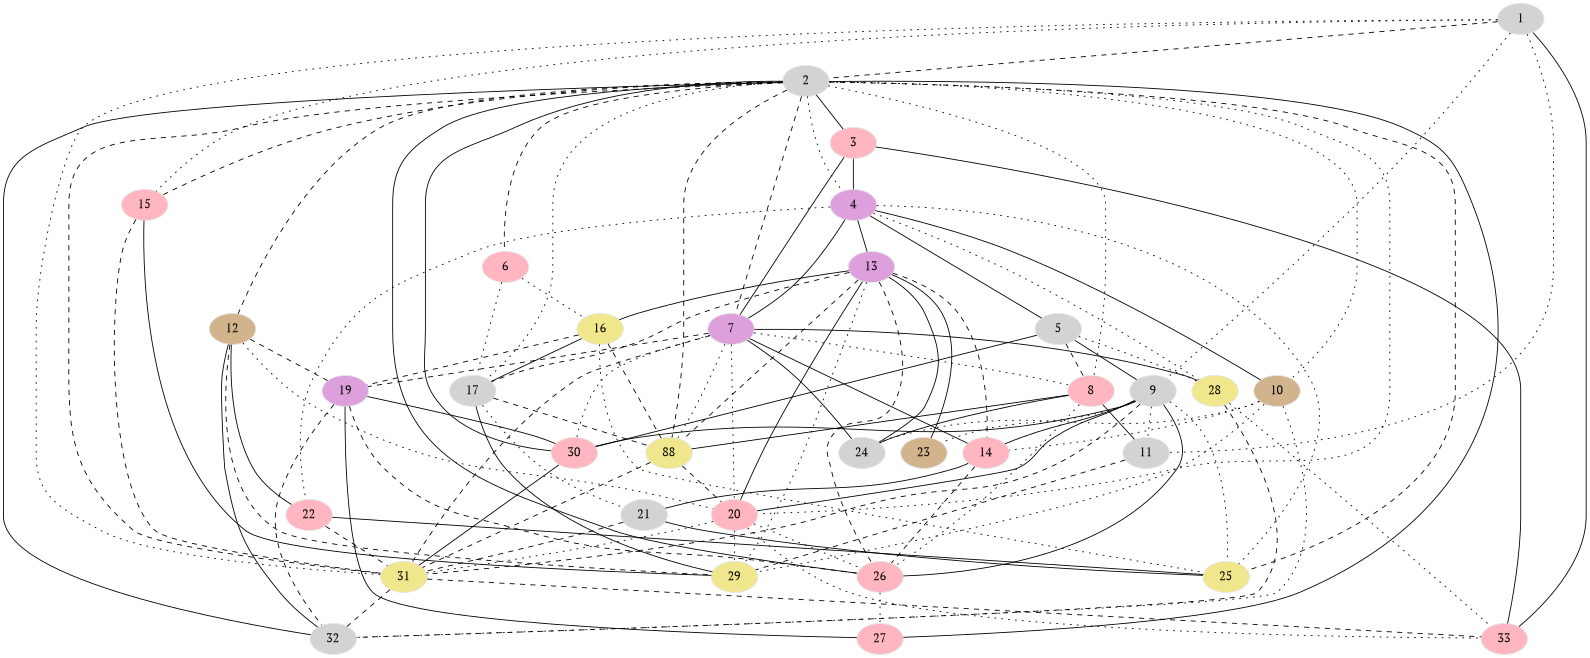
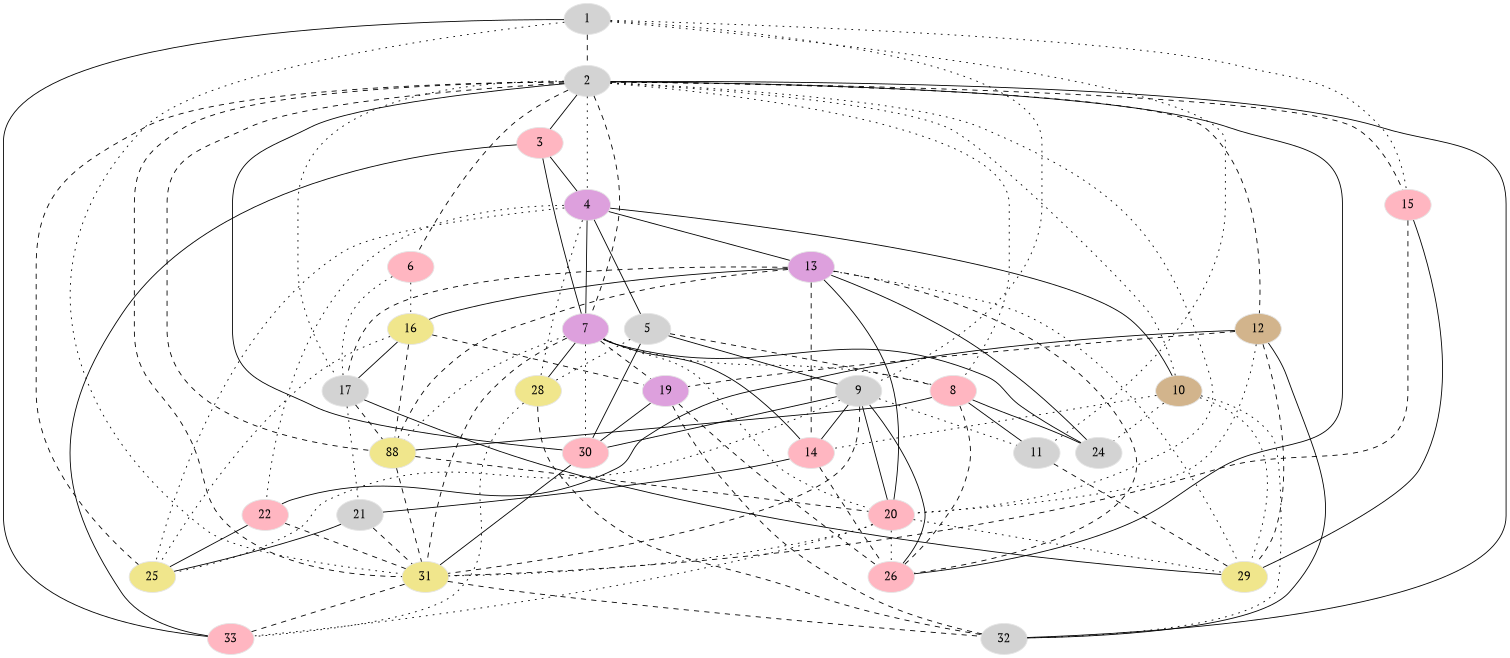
node "23": removed
edge "8" -- "26": style dotted -> dashed
node "27": removed
